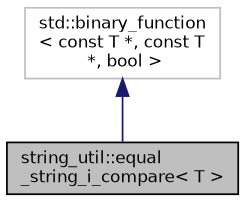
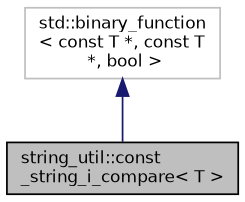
node "string_util::equal _string_i_compare< T >": label "string_util::equal _string_i_compare< T >" -> "string_util::const _string_i_compare< T >"
